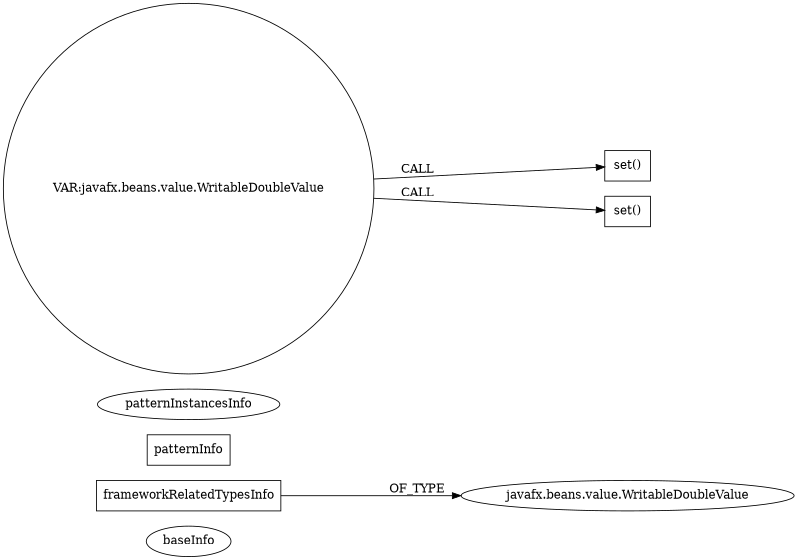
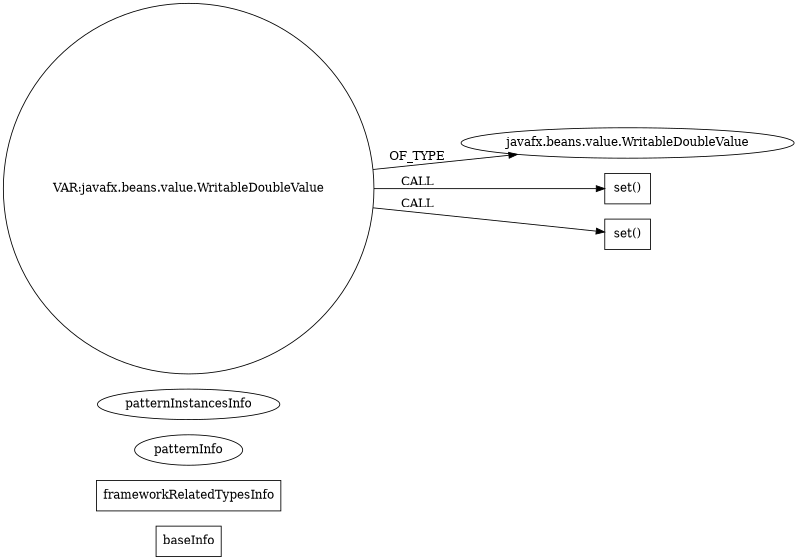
node "patternInfo": shape box -> ellipse
edge "frameworkRelatedTypesInfo" -> "javafx.beans.value.WritableDoubleValue": now "VAR:javafx.beans.value.WritableDoubleValue" -> "javafx.beans.value.WritableDoubleValue"
node "baseInfo": shape ellipse -> box
